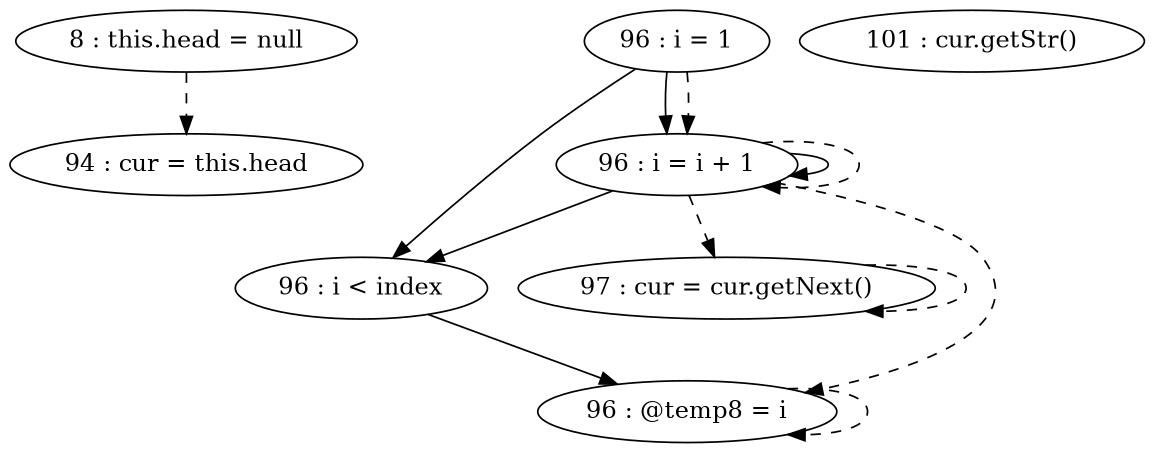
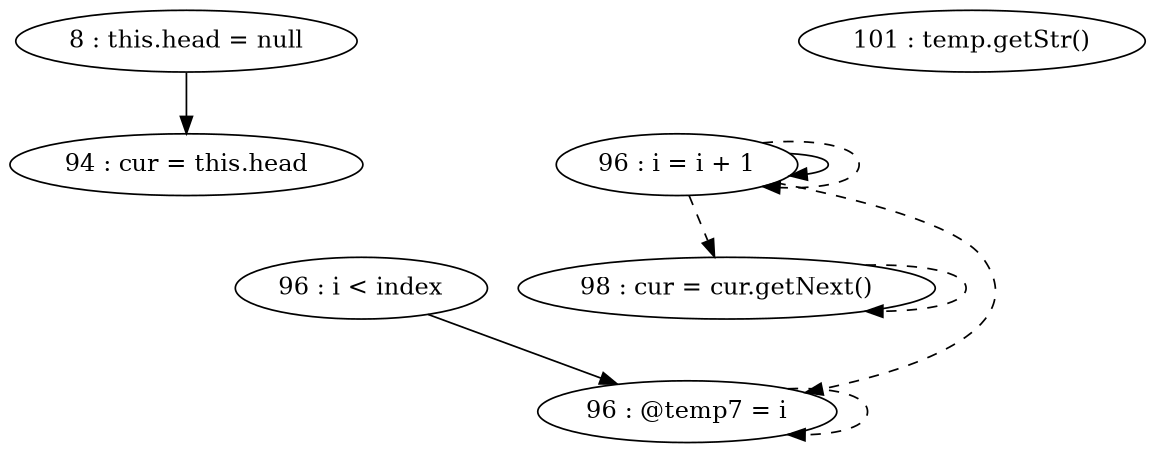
node "96 : i = 1": removed
node "101 : cur.getStr()": label "101 : cur.getStr()" -> "101 : temp.getStr()"
edge "8 : this.head = null" -> "94 : cur = this.head": style dashed -> solid
edge "96 : i = i + 1" -> "96 : i < index": removed
node "97 : cur = cur.getNext()": label "97 : cur = cur.getNext()" -> "98 : cur = cur.getNext()"
node "96 : @temp8 = i": label "96 : @temp8 = i" -> "96 : @temp7 = i"
